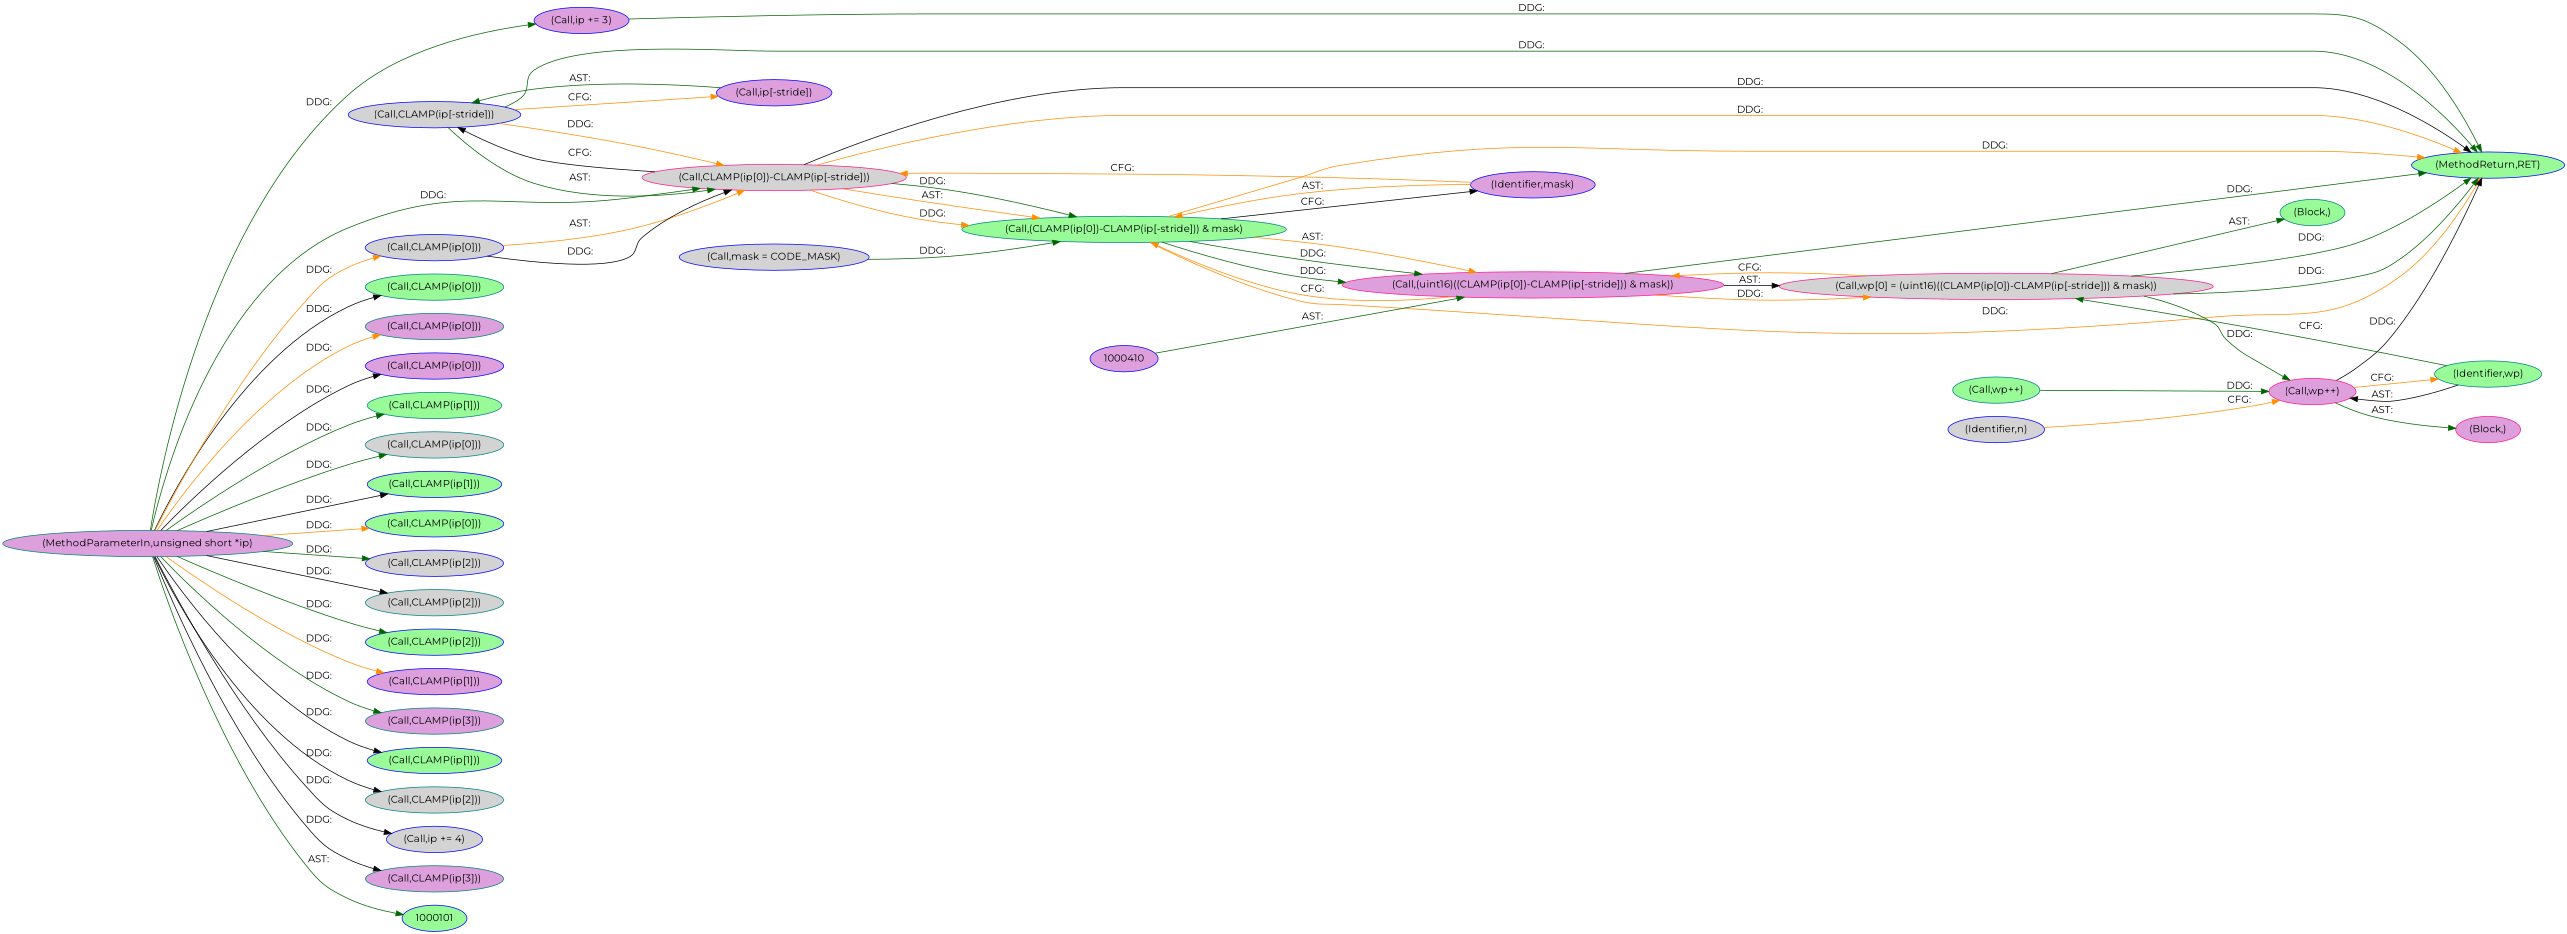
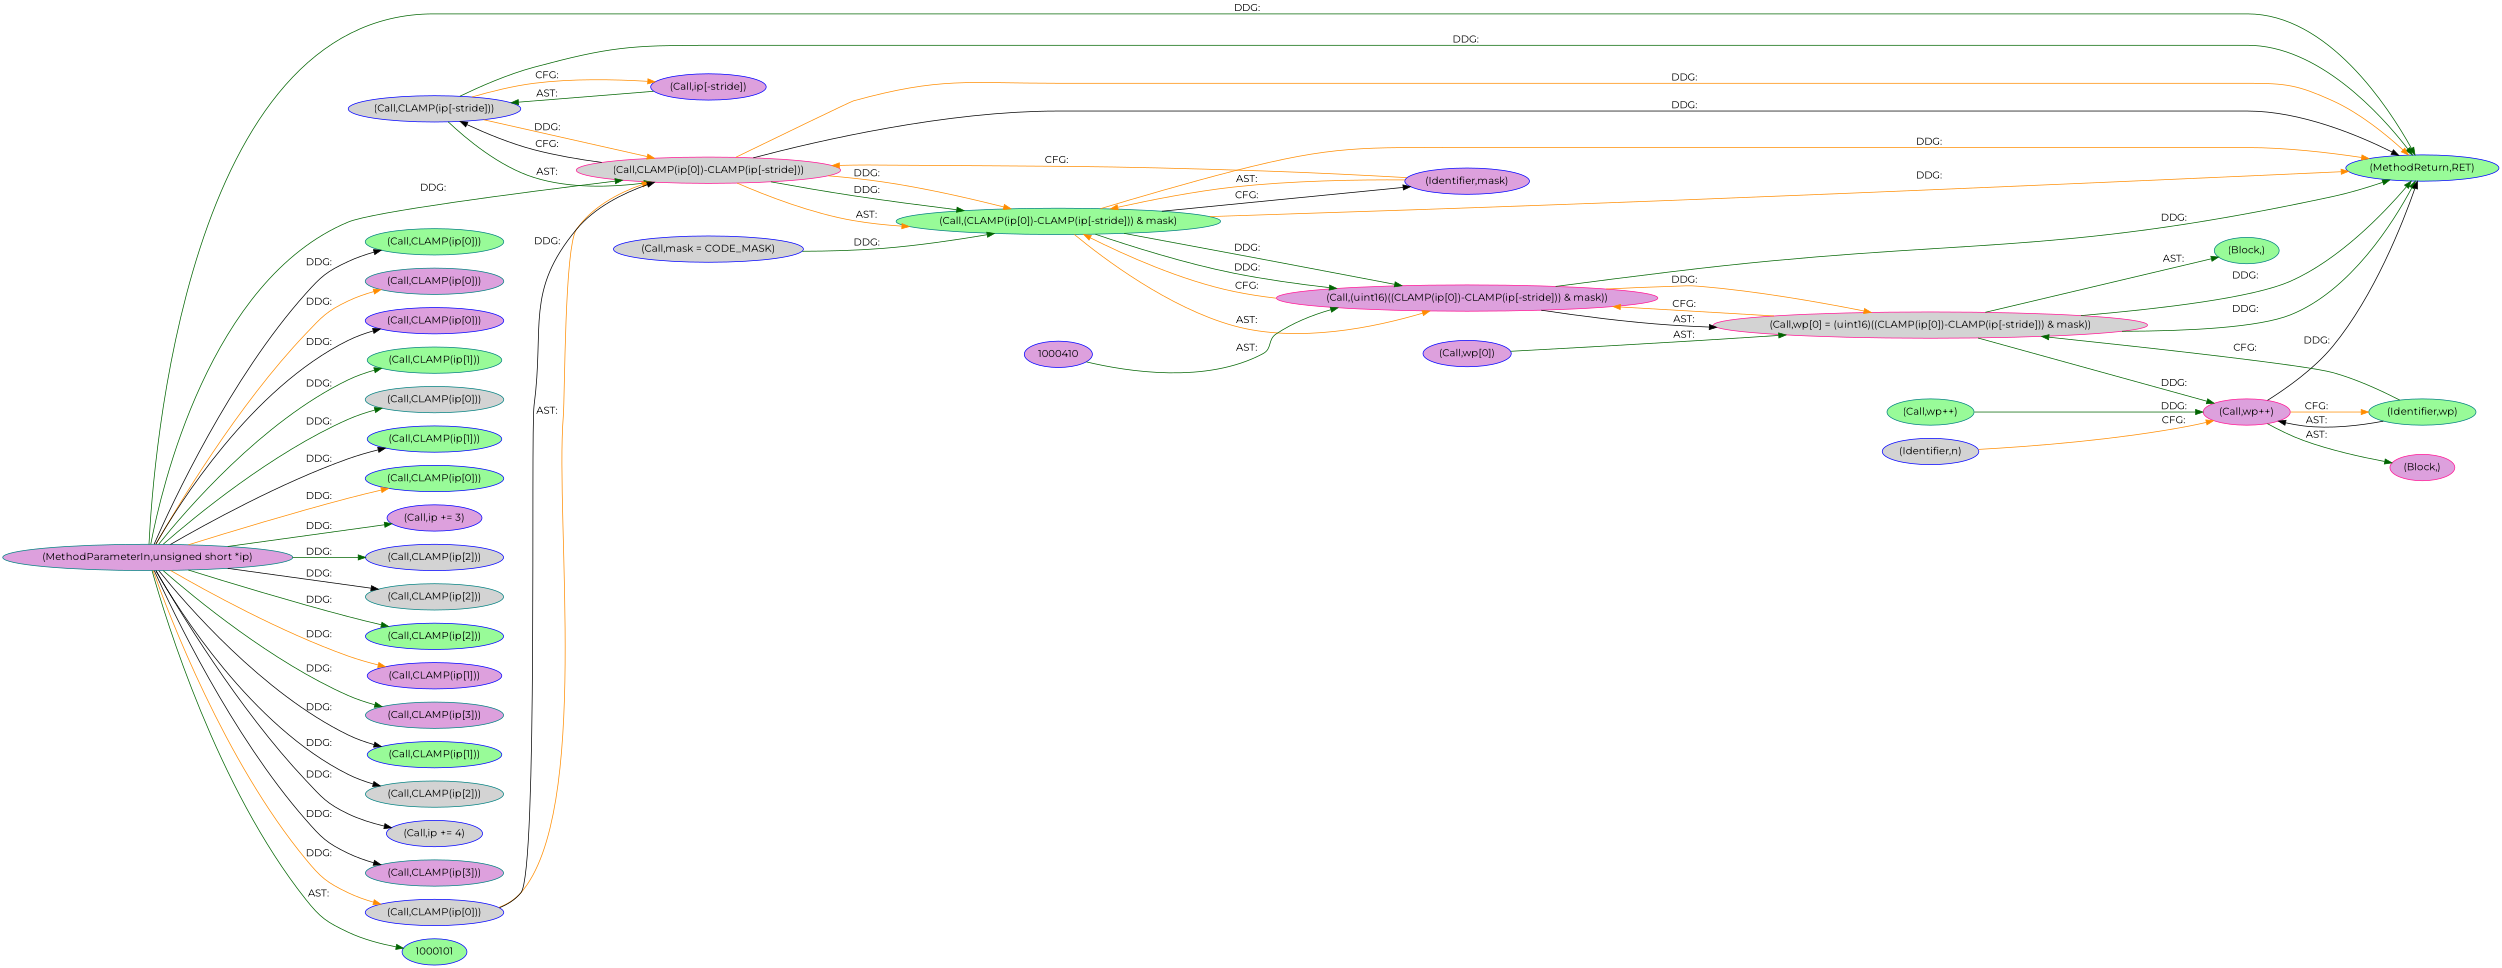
edge "(Call,ip += 3)" -> "(MethodReturn,RET)": now "(MethodParameterIn,unsigned short *ip)" -> "(MethodReturn,RET)"
node "(Call,wp[0])": added
